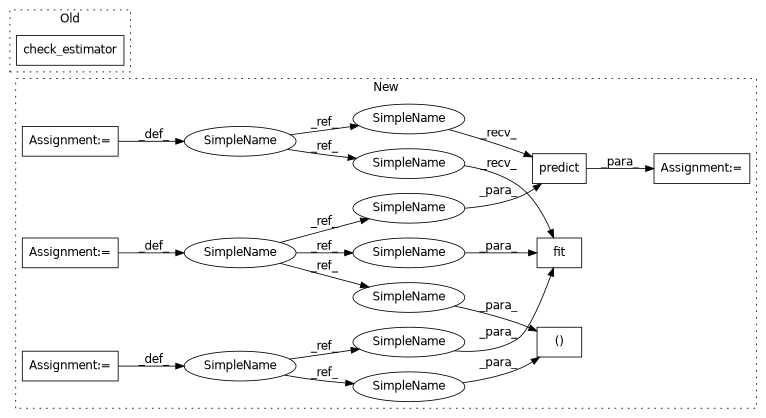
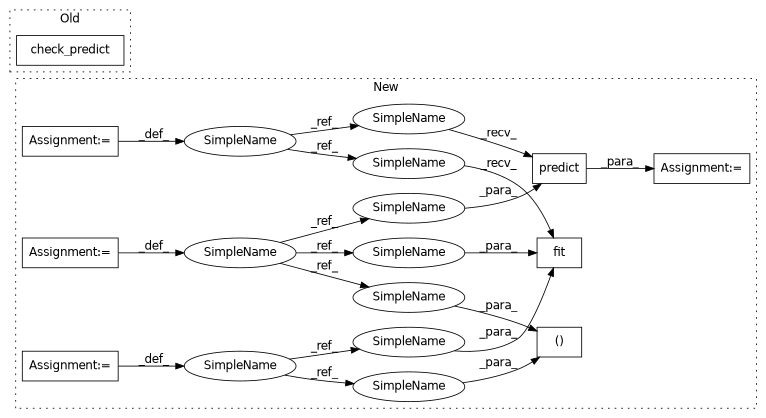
node "check_estimator": label "check_estimator" -> "check_predict"
